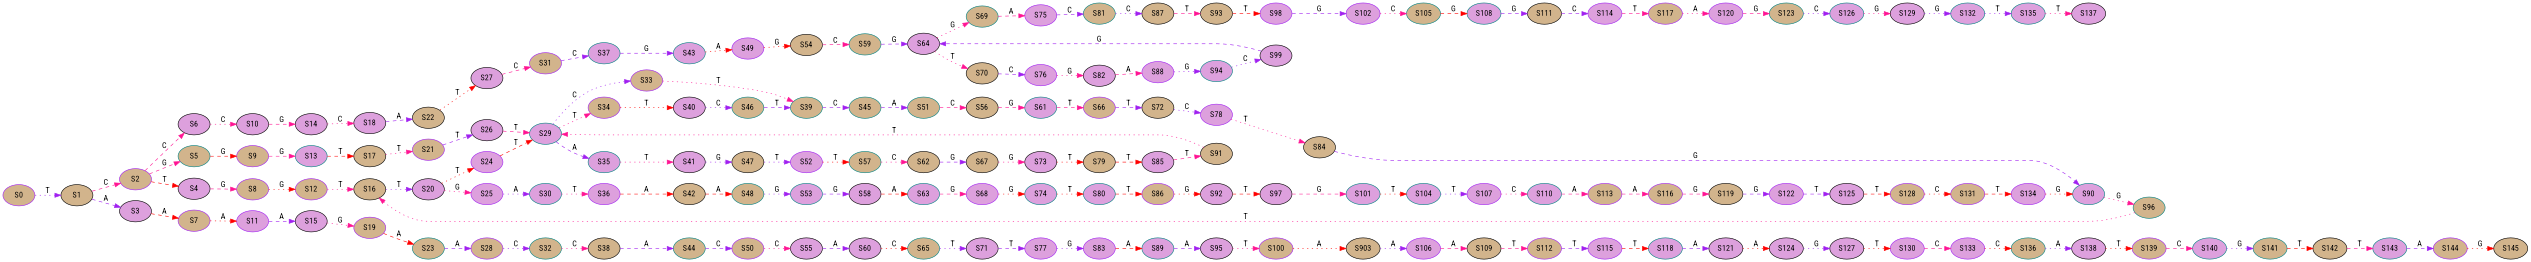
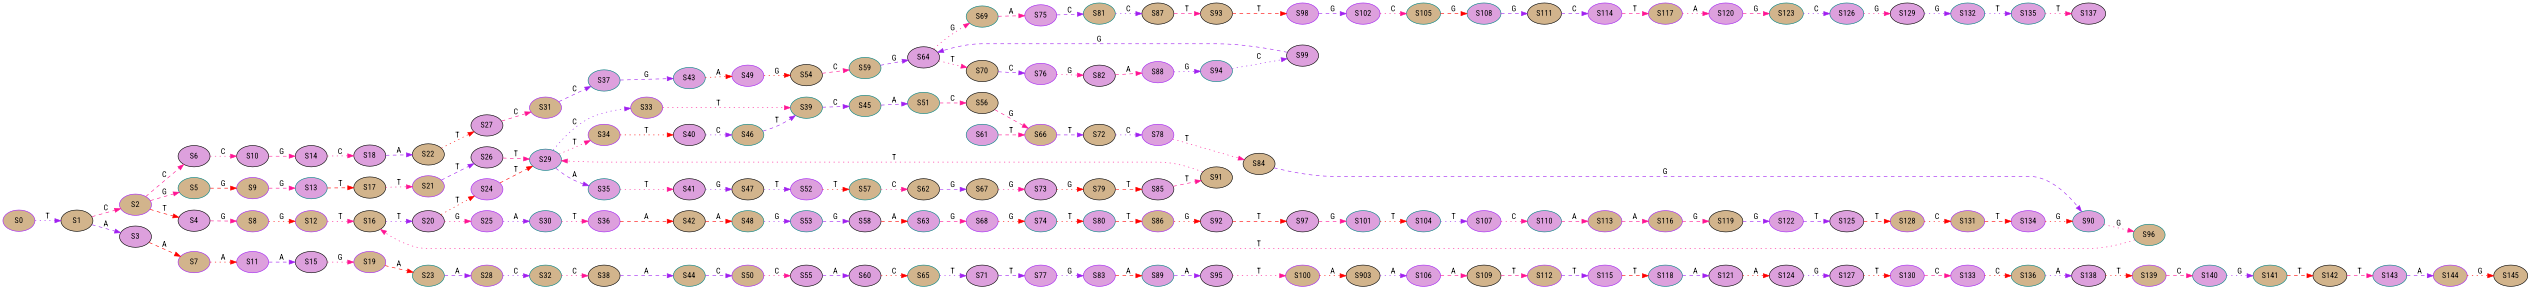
edge "S56" -> "S61": now "S56" -> "S66"
edge "S73" -> "S79": label "T" -> "G"
